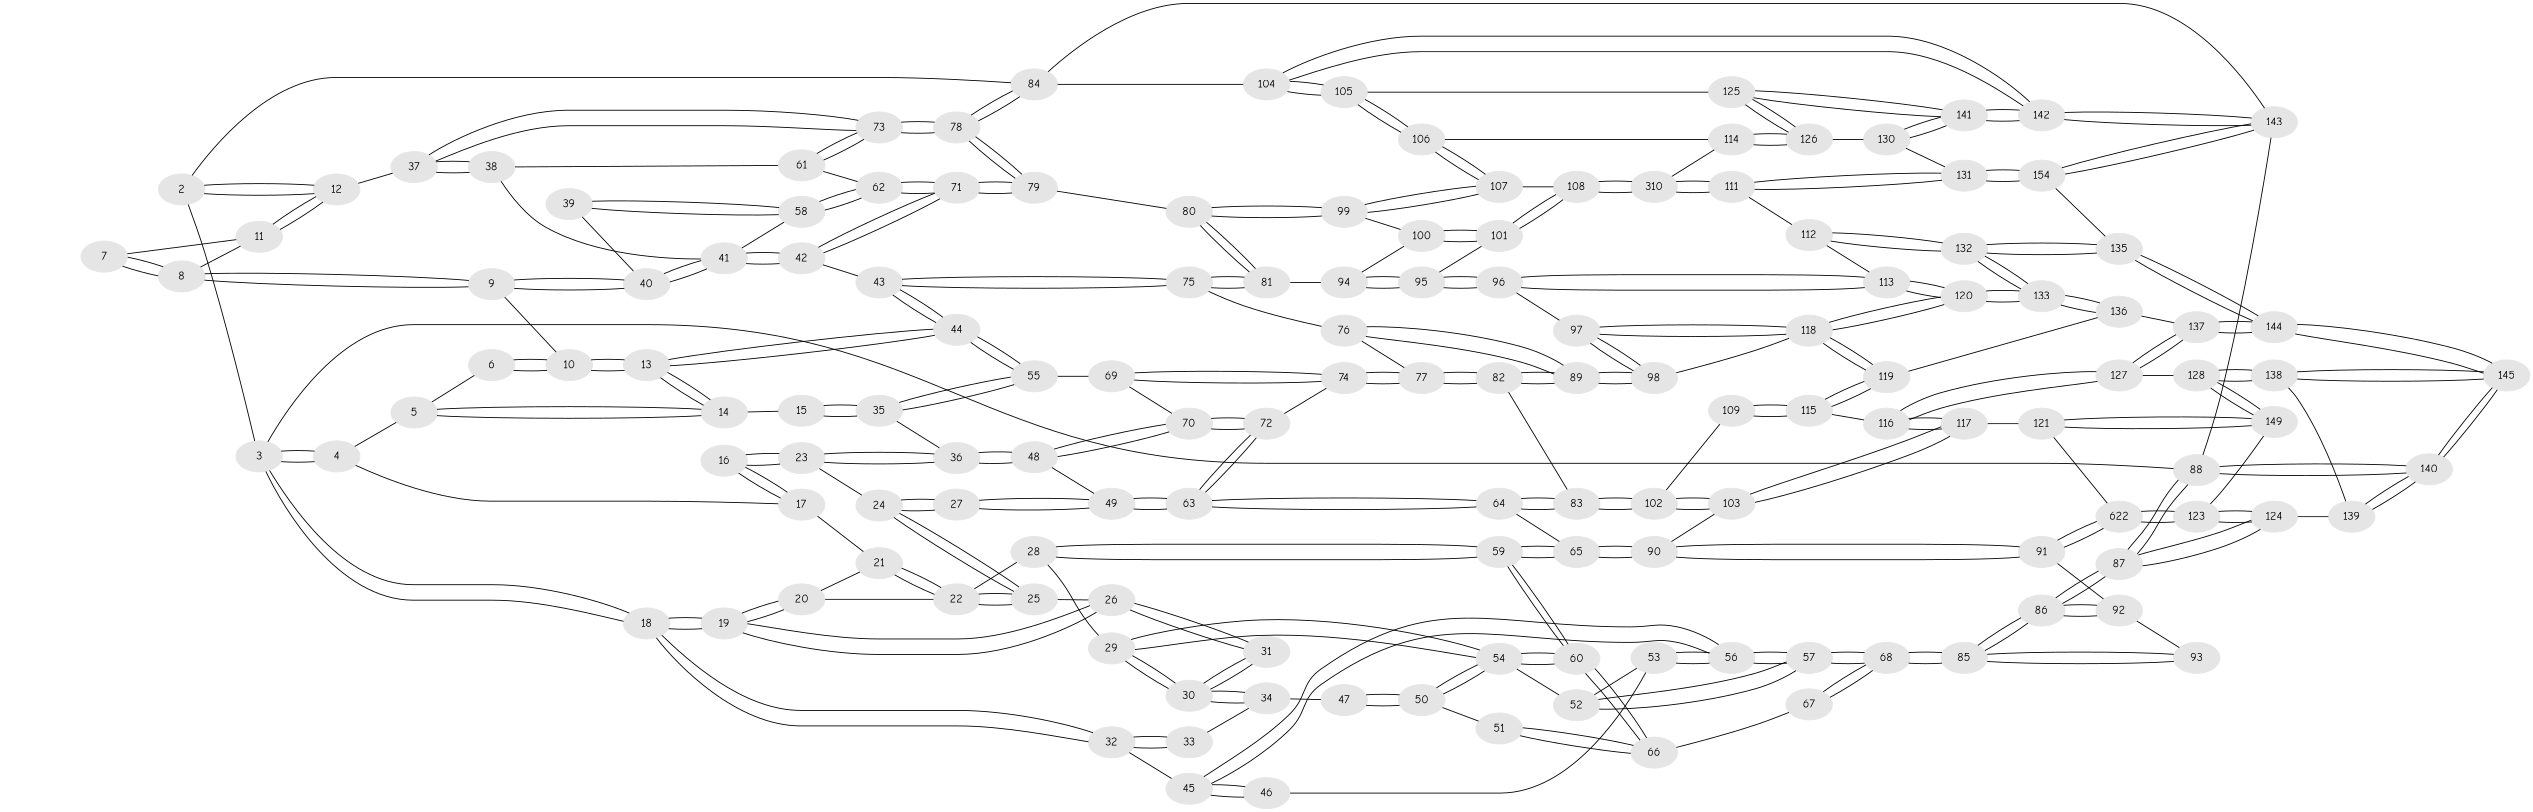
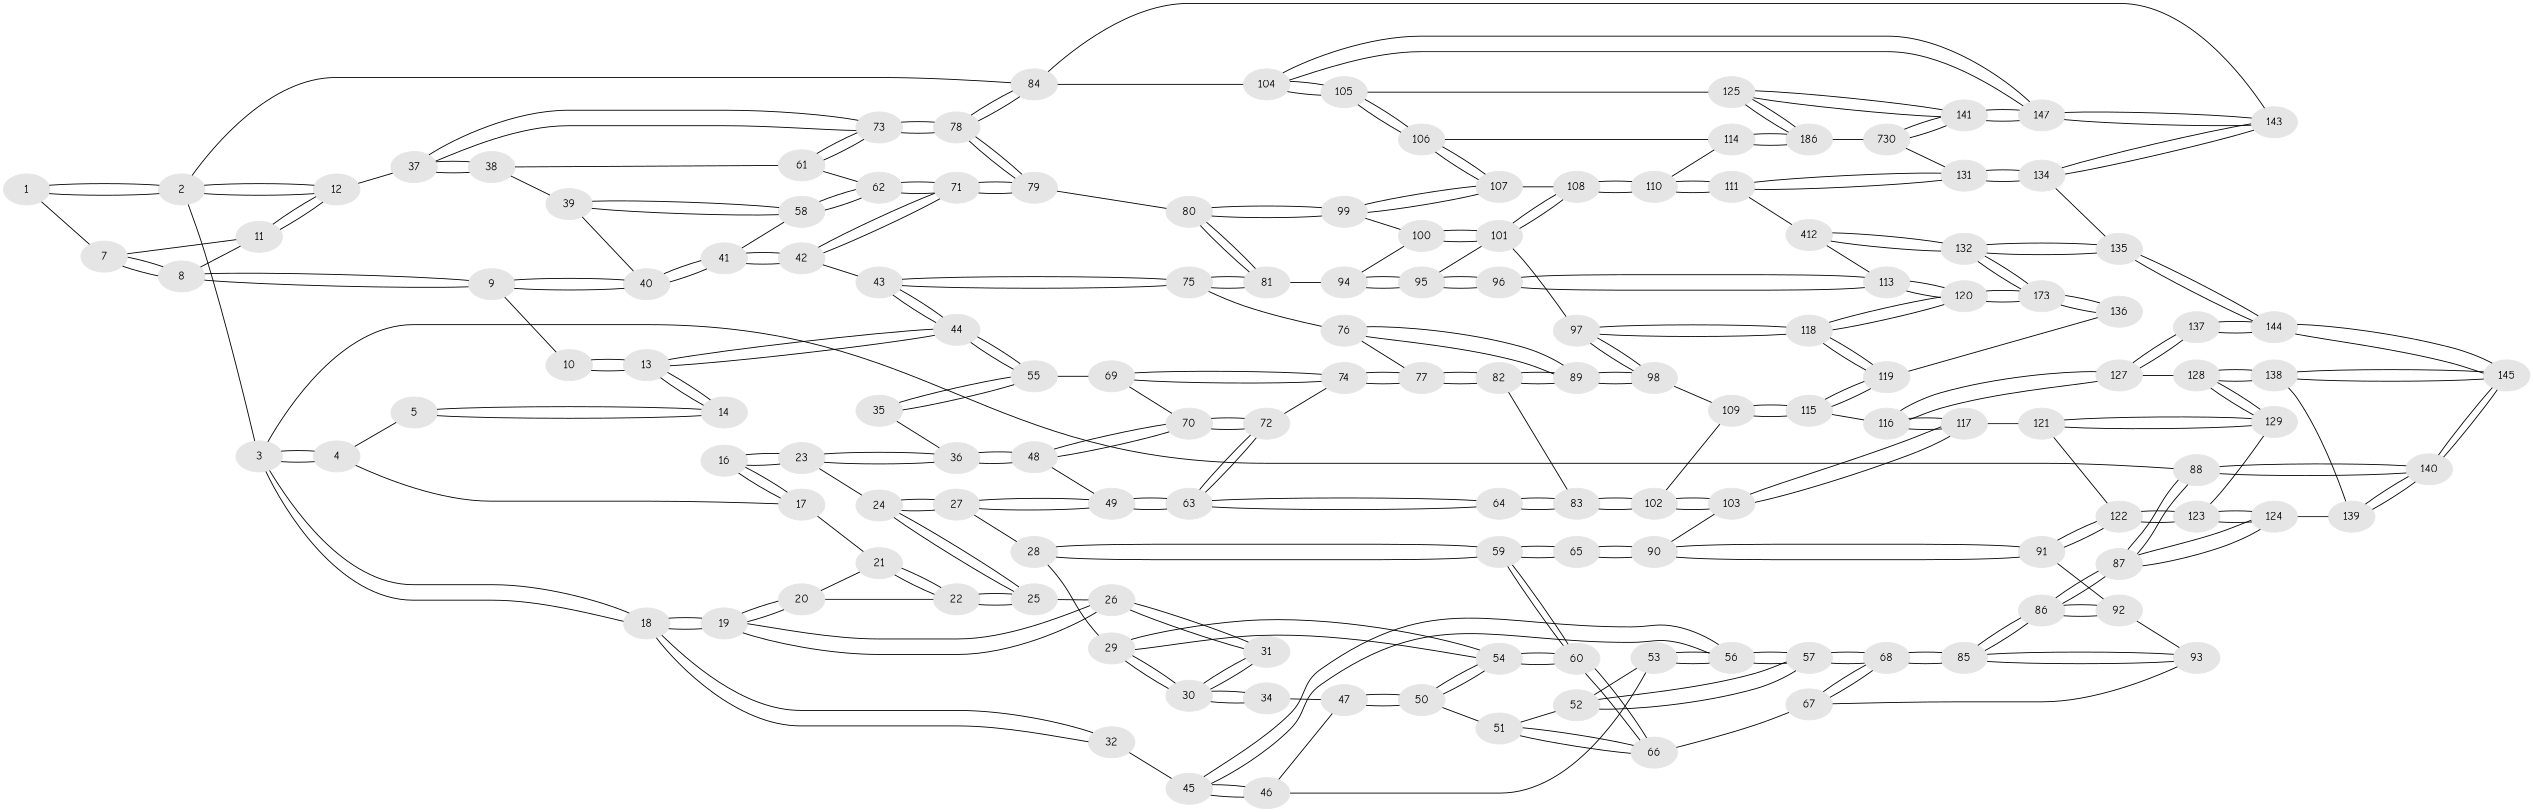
node "142": label "142" -> "147"
node "126": label "126" -> "186"
node "130": label "130" -> "730"
node "154": label "154" -> "134"
node "310": label "310" -> "110"
node "1": added
node "112": label "112" -> "412"
edge "38" -- "41": now "38" -- "39"
node "133": label "133" -> "173"
edge "143" -- "88": removed
edge "96" -- "97": now "101" -- "97"
edge "136" -- "137": removed
edge "118" -- "98": now "109" -- "98"
node "6": removed
node "15": removed
node "149": label "149" -> "129"
node "622": label "622" -> "122"
edge "64" -- "65": removed
edge "28" -- "22": now "28" -- "27"
edge "54" -- "52": now "51" -- "52"
edge "93" -- "67": added
node "33": removed
edge "47" -- "46": added
